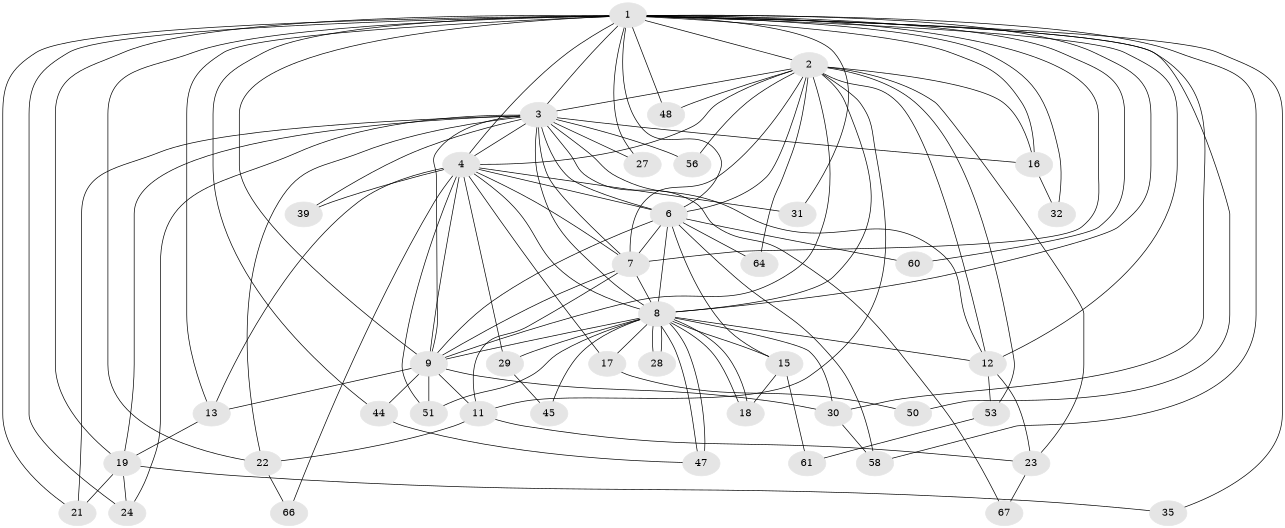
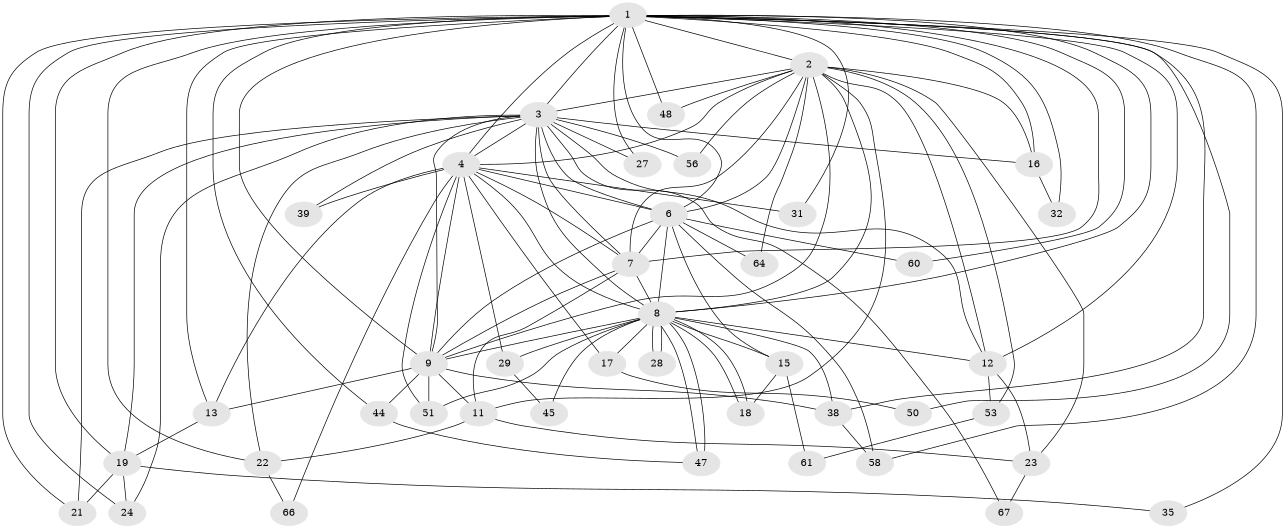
node "30": label "30" -> "38"
